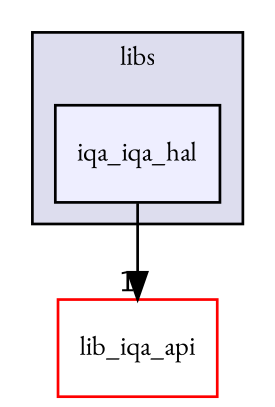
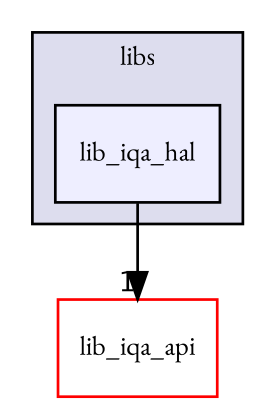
node "iqa_iqa_hal": label "iqa_iqa_hal" -> "lib_iqa_hal"
